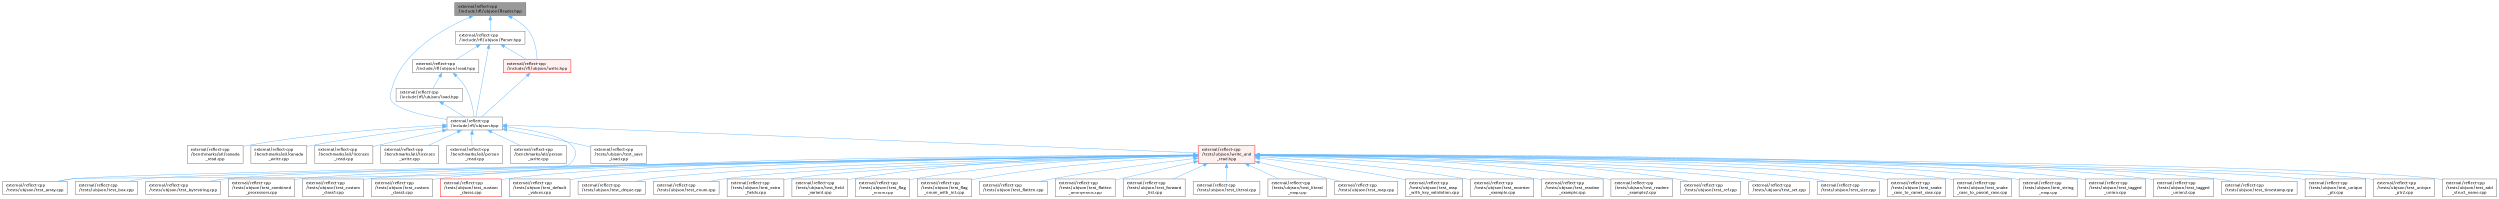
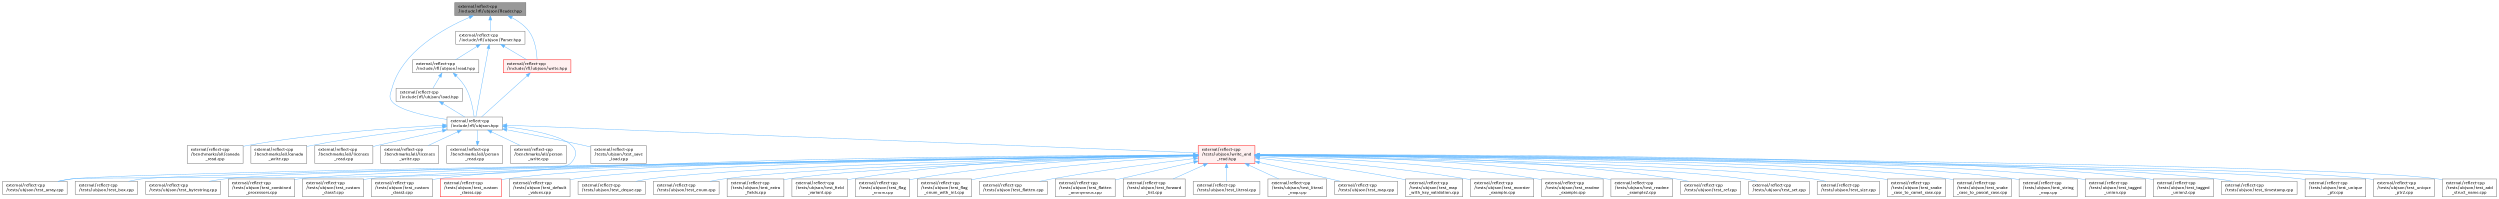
edge "external/reflect-cpp /benchmarks/all/person _read.cpp" -> "external/reflect-cpp /include/rfl/ubjson.hpp": reversed
